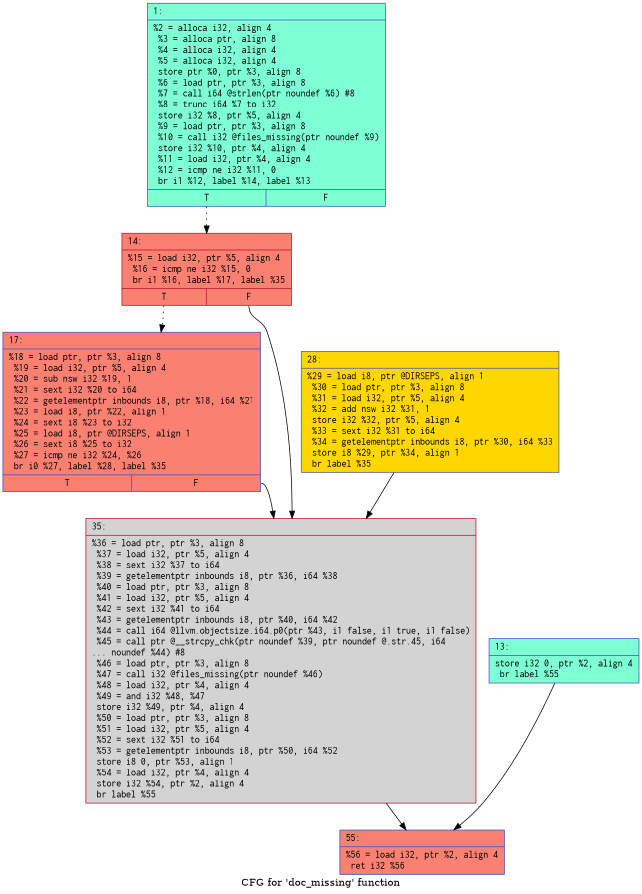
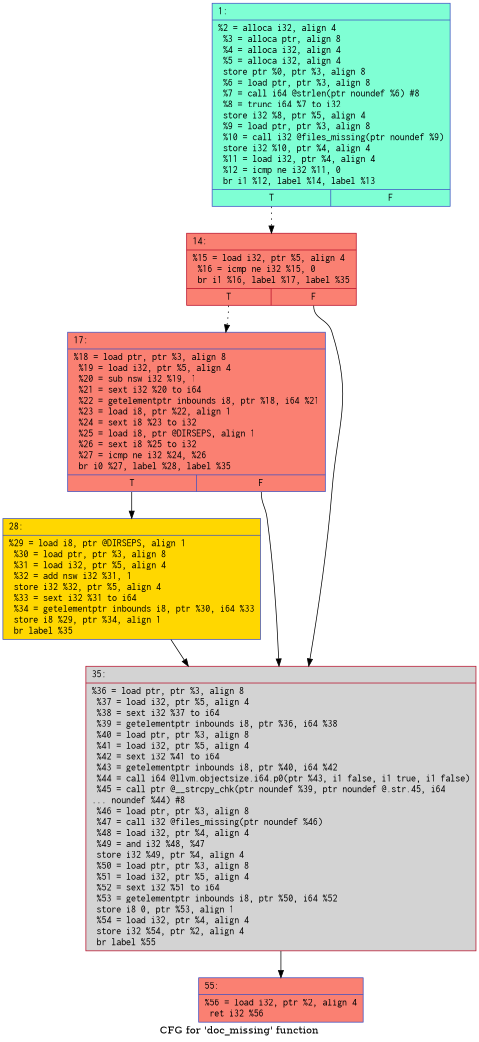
edge "17:" -> "28:": added
node "13:": removed
